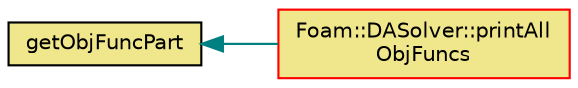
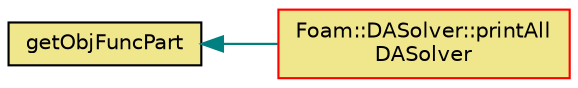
node "Foam::DASolver::printAll ObjFuncs": label "Foam::DASolver::printAll ObjFuncs" -> "Foam::DASolver::printAll DASolver"
